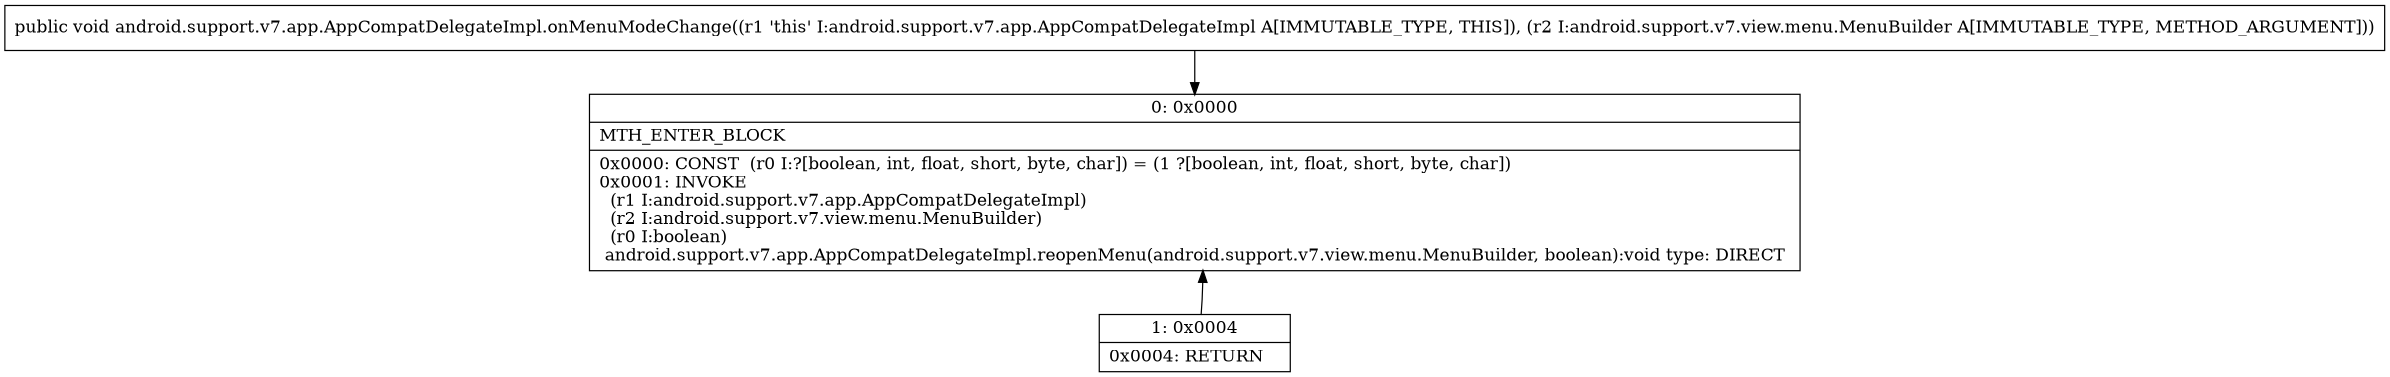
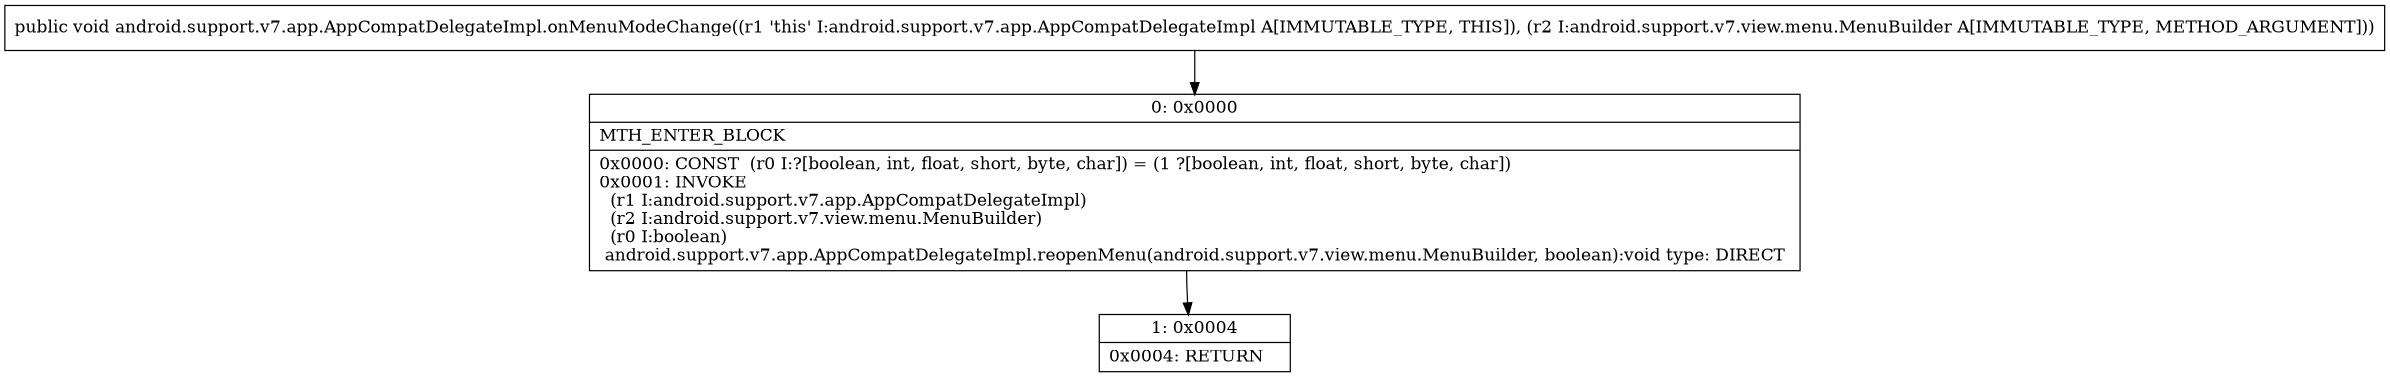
edge "1: 0x0004" -> "0: 0x0000": reversed
